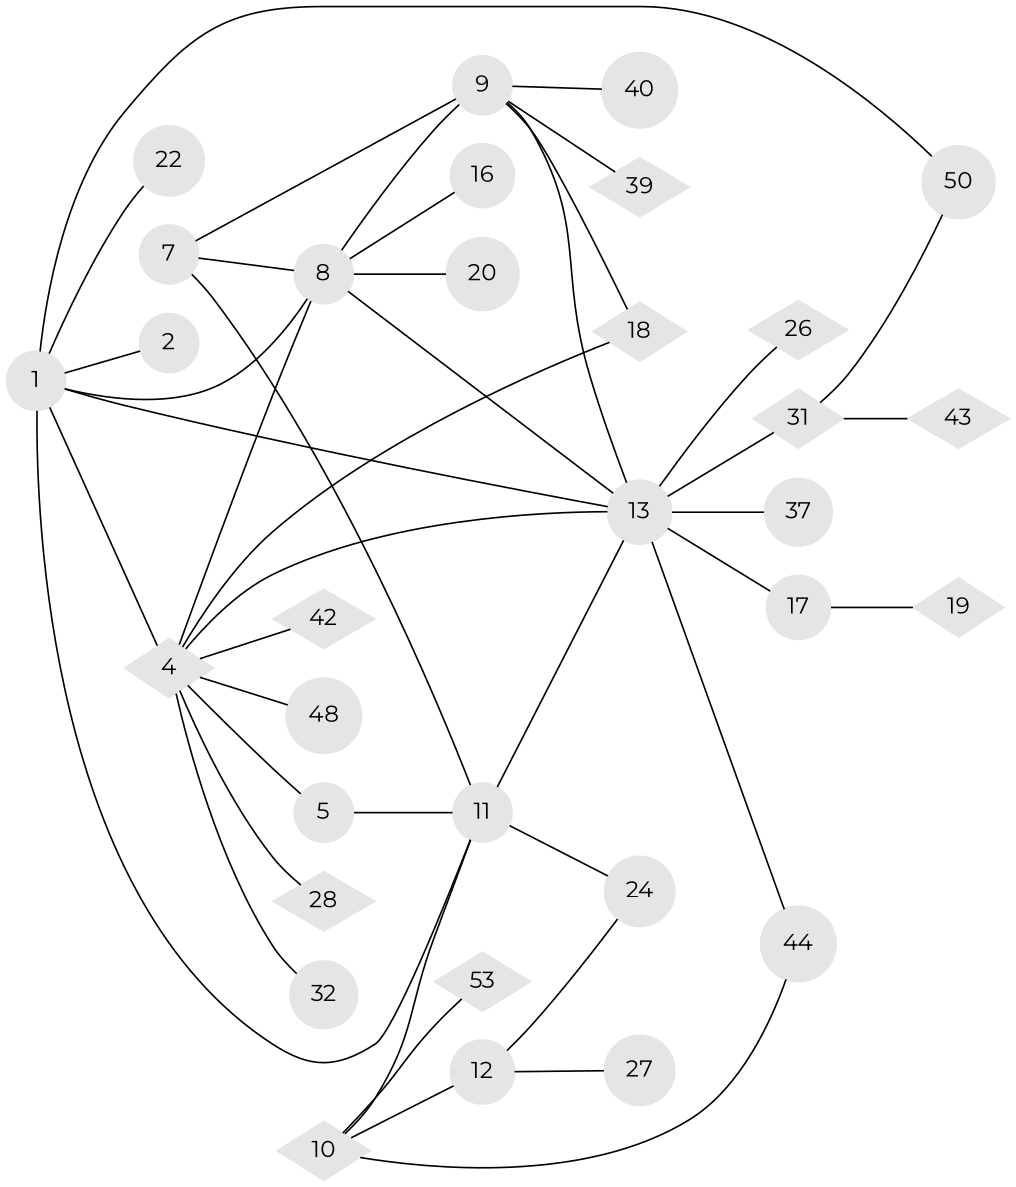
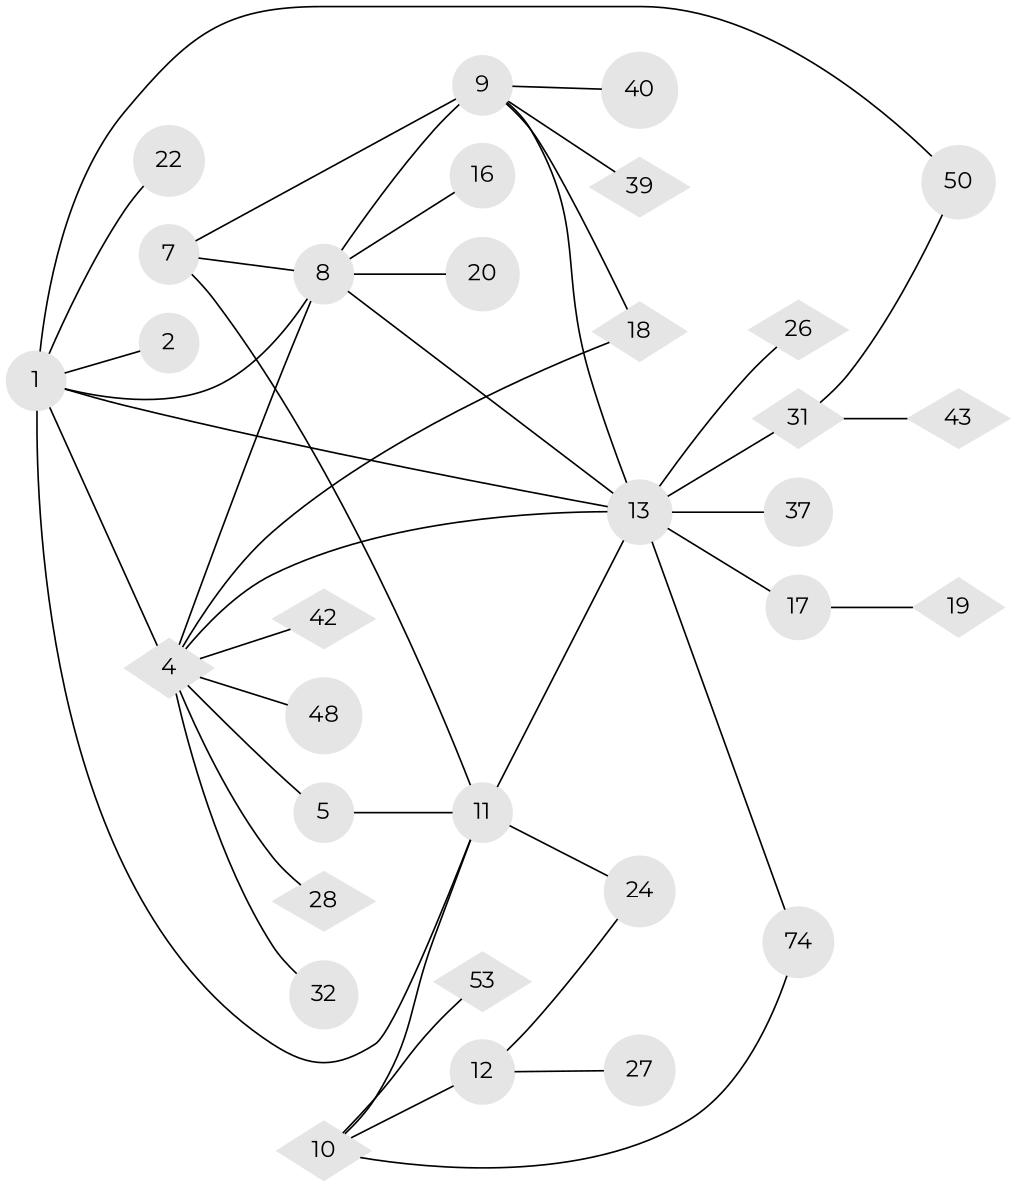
node "44": label "44" -> "74"
